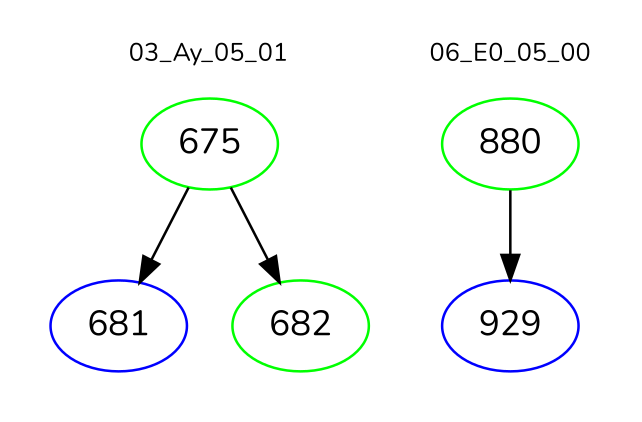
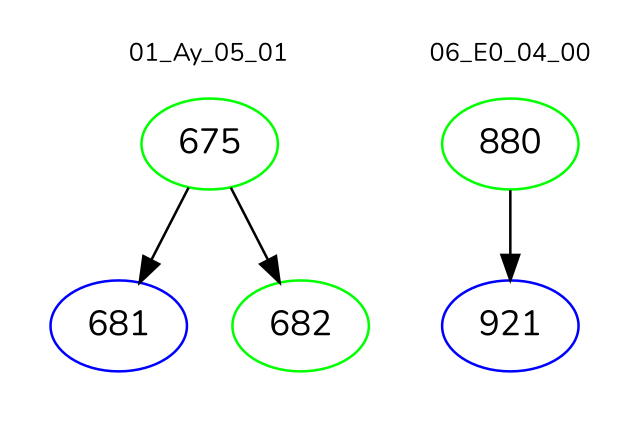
cluster "03_Ay_05_01": label "03_Ay_05_01" -> "01_Ay_05_01"
cluster "06_E0_05_00": label "06_E0_05_00" -> "06_E0_04_00"
node "929": label "929" -> "921"
